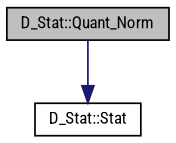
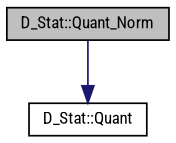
node "D_Stat::Stat": label "D_Stat::Stat" -> "D_Stat::Quant"
